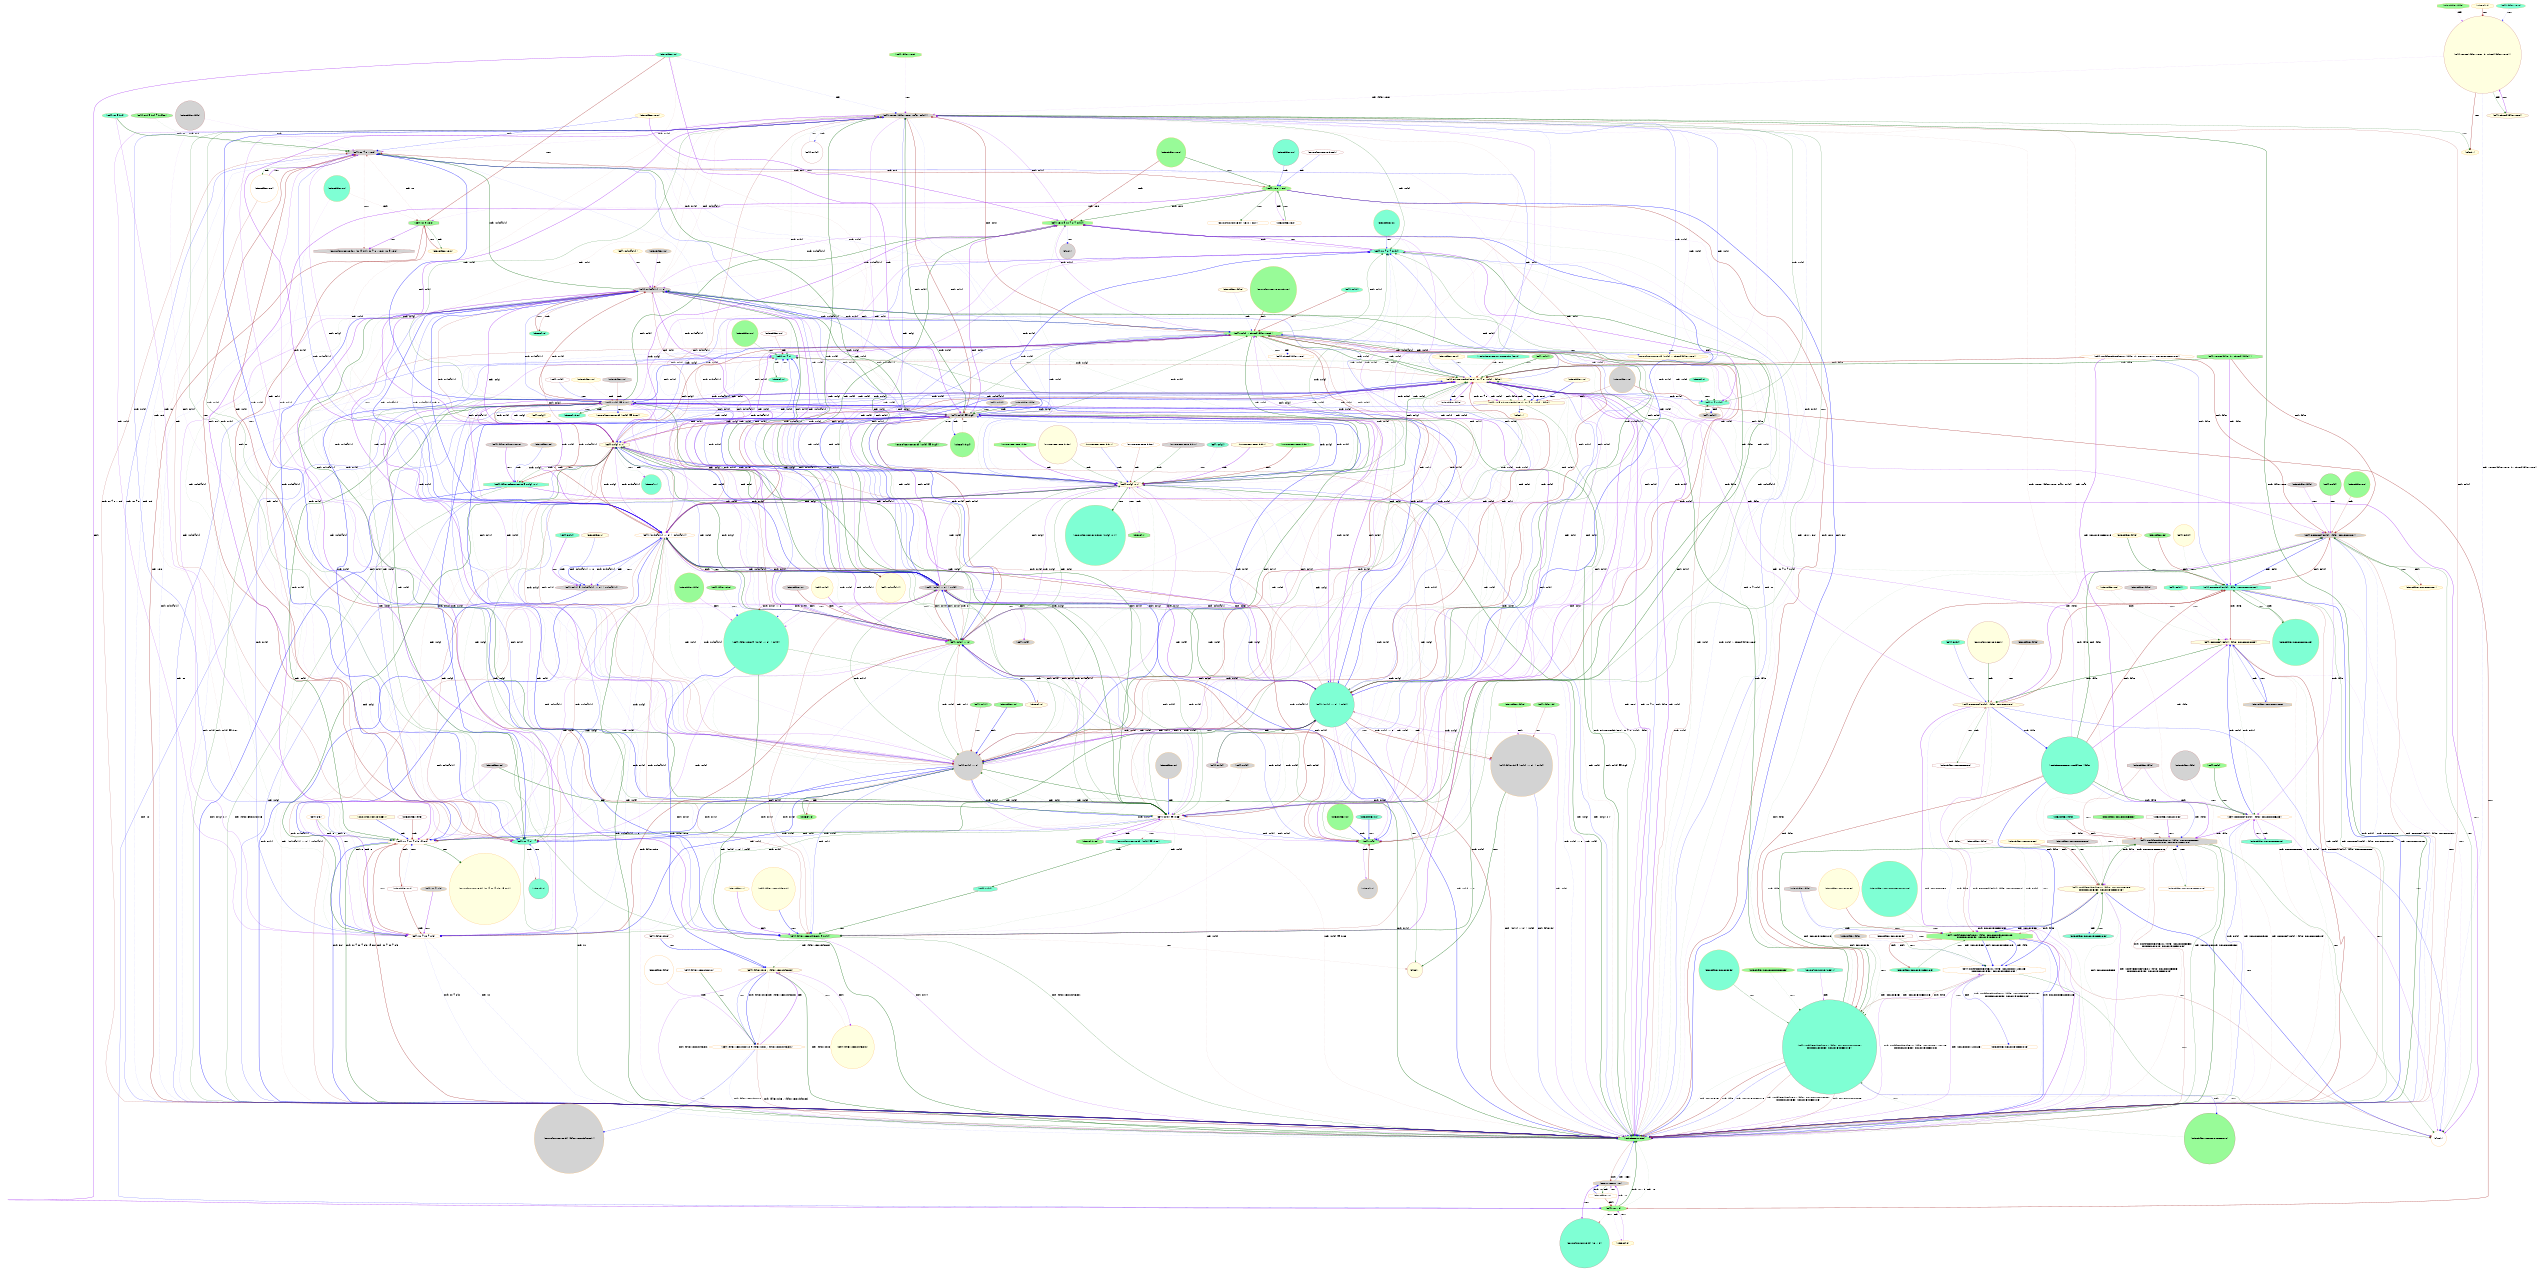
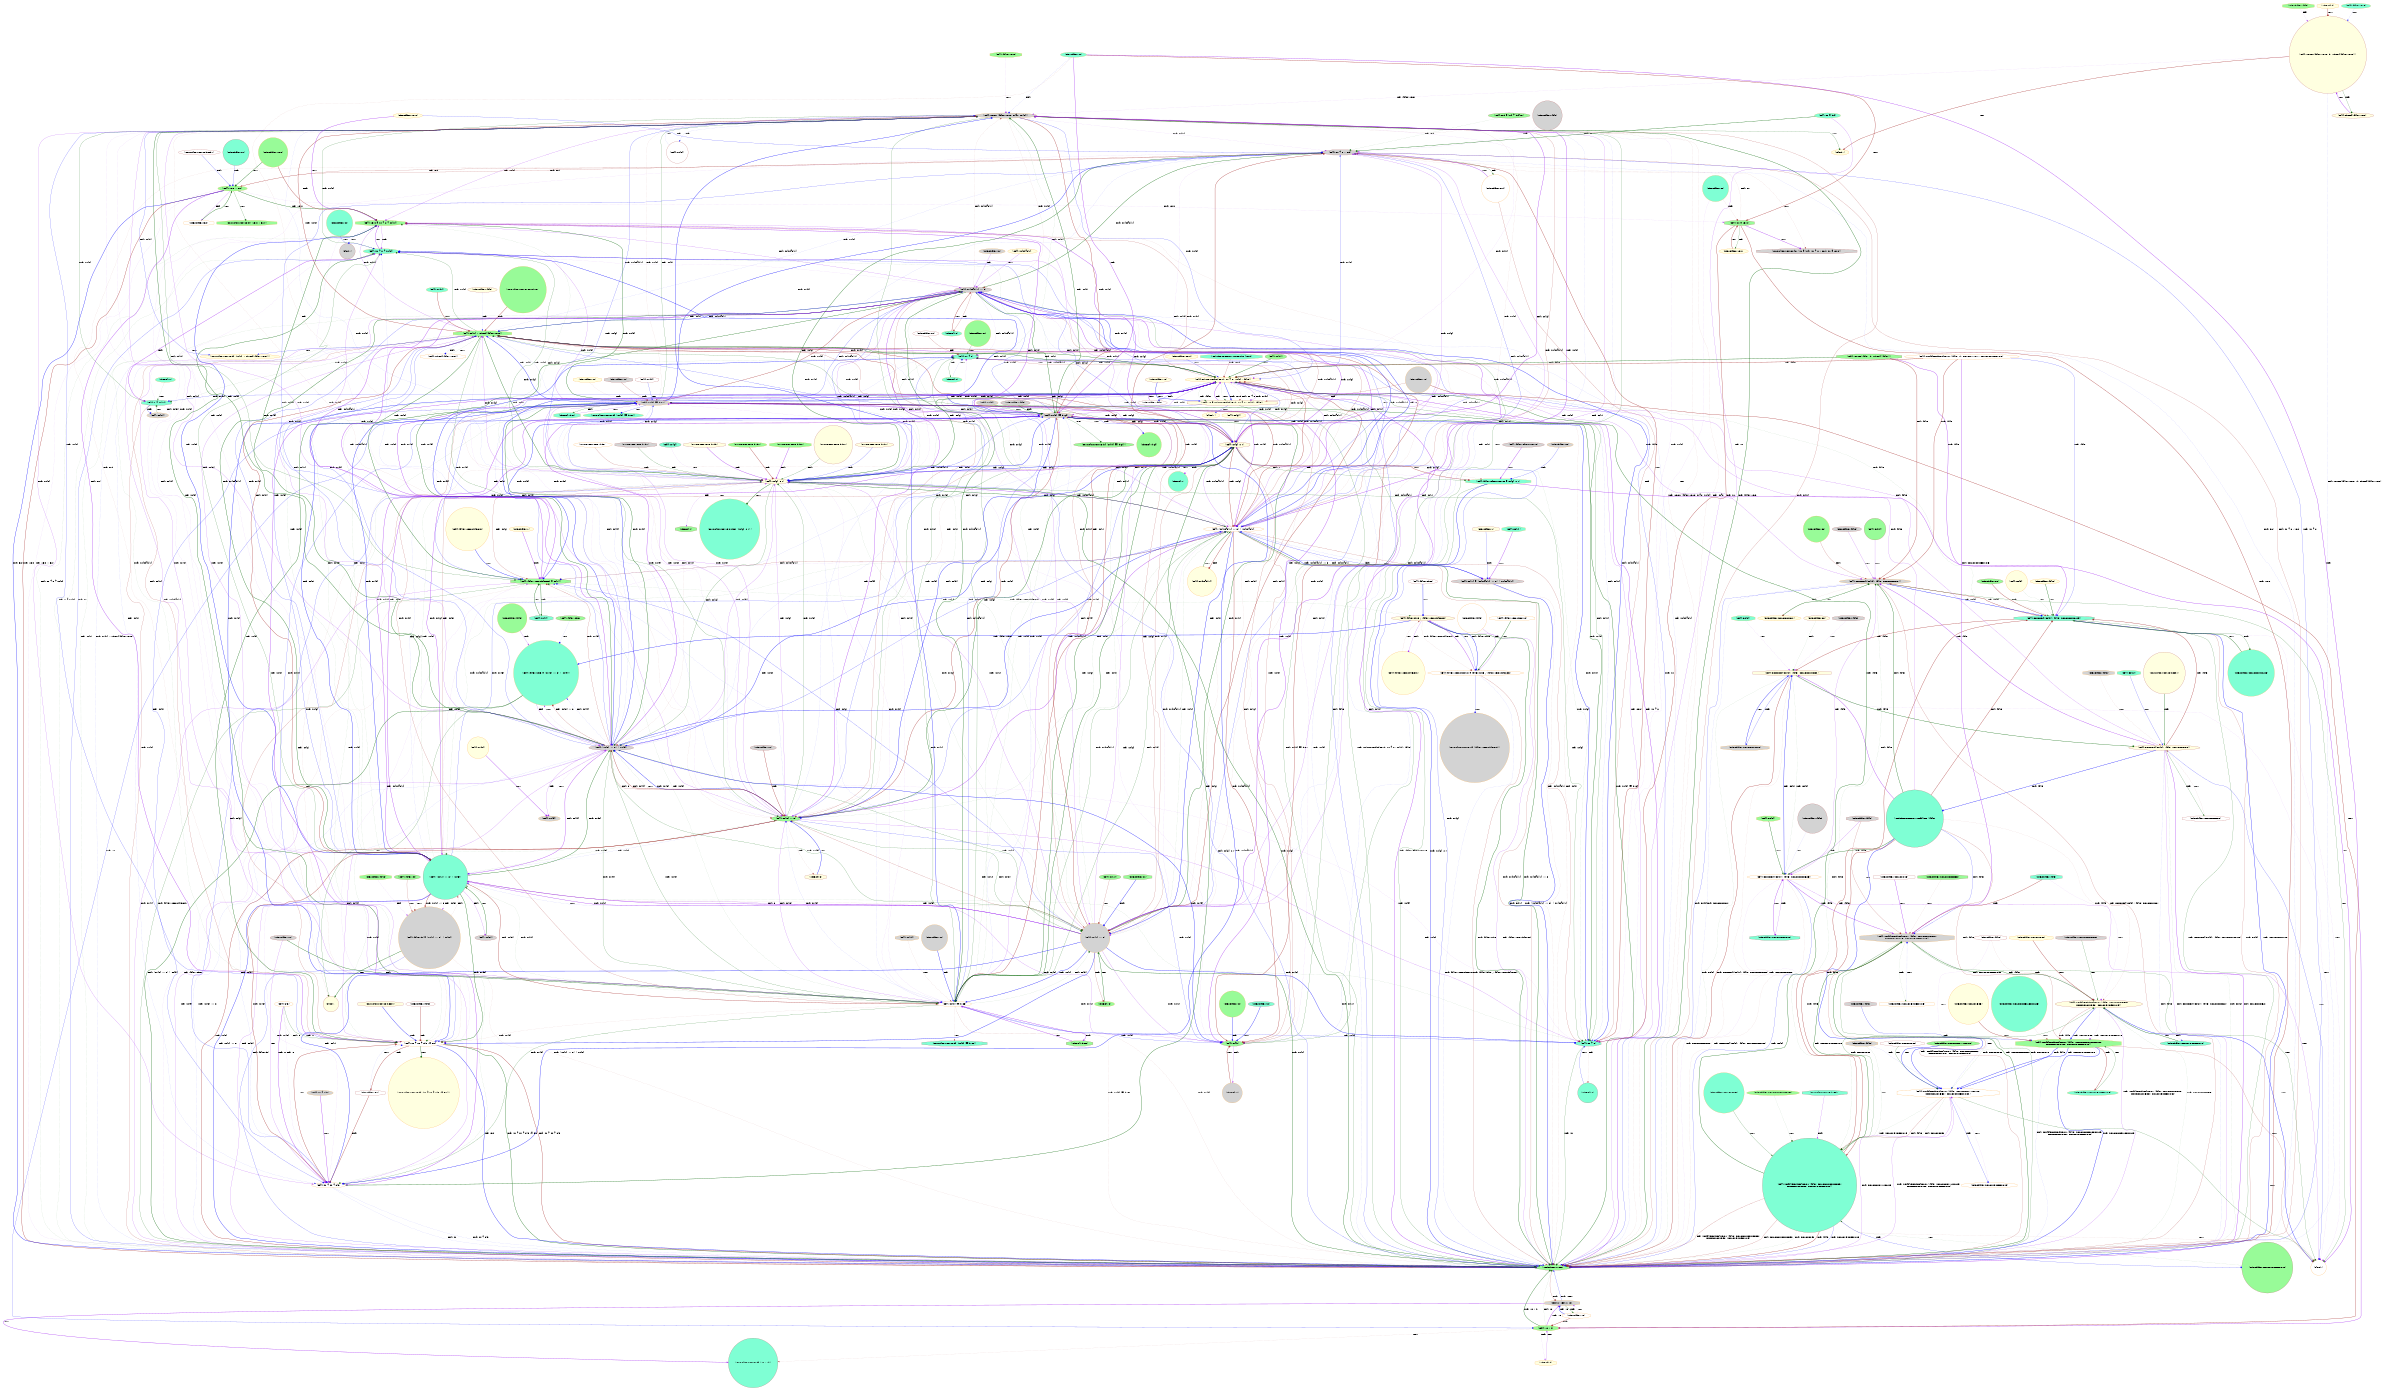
node "(ControlStructure,if (next > end))": fillcolor white -> palegreen
edge "(Call,sp[0] == 0x84)" -> "(Literal,0x84)": style bold -> solid
node "(ControlStructure,if (sp[0] == 0x84))": fillcolor lightyellow -> aquamarine
edge "(Call,sp[8])" -> "(Call,sp[8] << 8)": now "(Call,sp[8])" -> "(Call,sp[9])"
edge "(Call,file->size = (sp[8] << 8) | sp[9])" -> "(Call,file->size / file->record_length)": reversed
edge "(ControlStructure,if (sp[0] == 0x85))" -> "(Call,sp[7])": now "(Call,file->record_length = sp[7])" -> "(Call,sp[7])"
node "(Identifier,SC_AC_OP_INVALIDATE)": added
